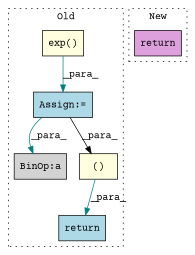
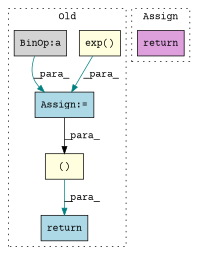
cluster "New": label "New" -> "Assign"
edge "Assign:=" -> "BinOp:a": reversed
